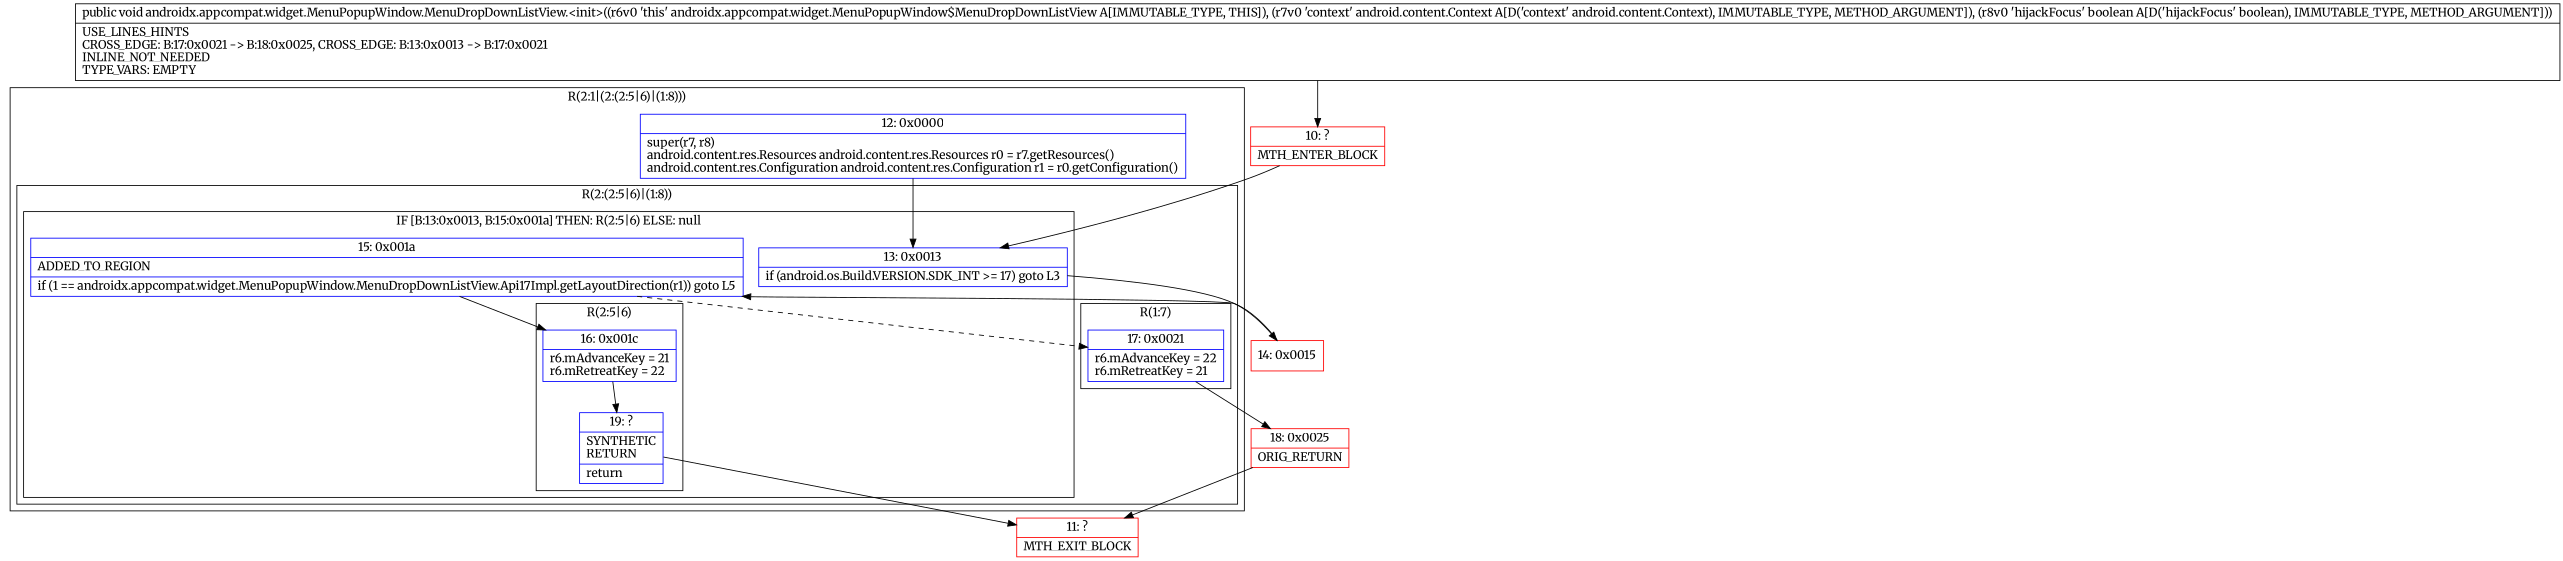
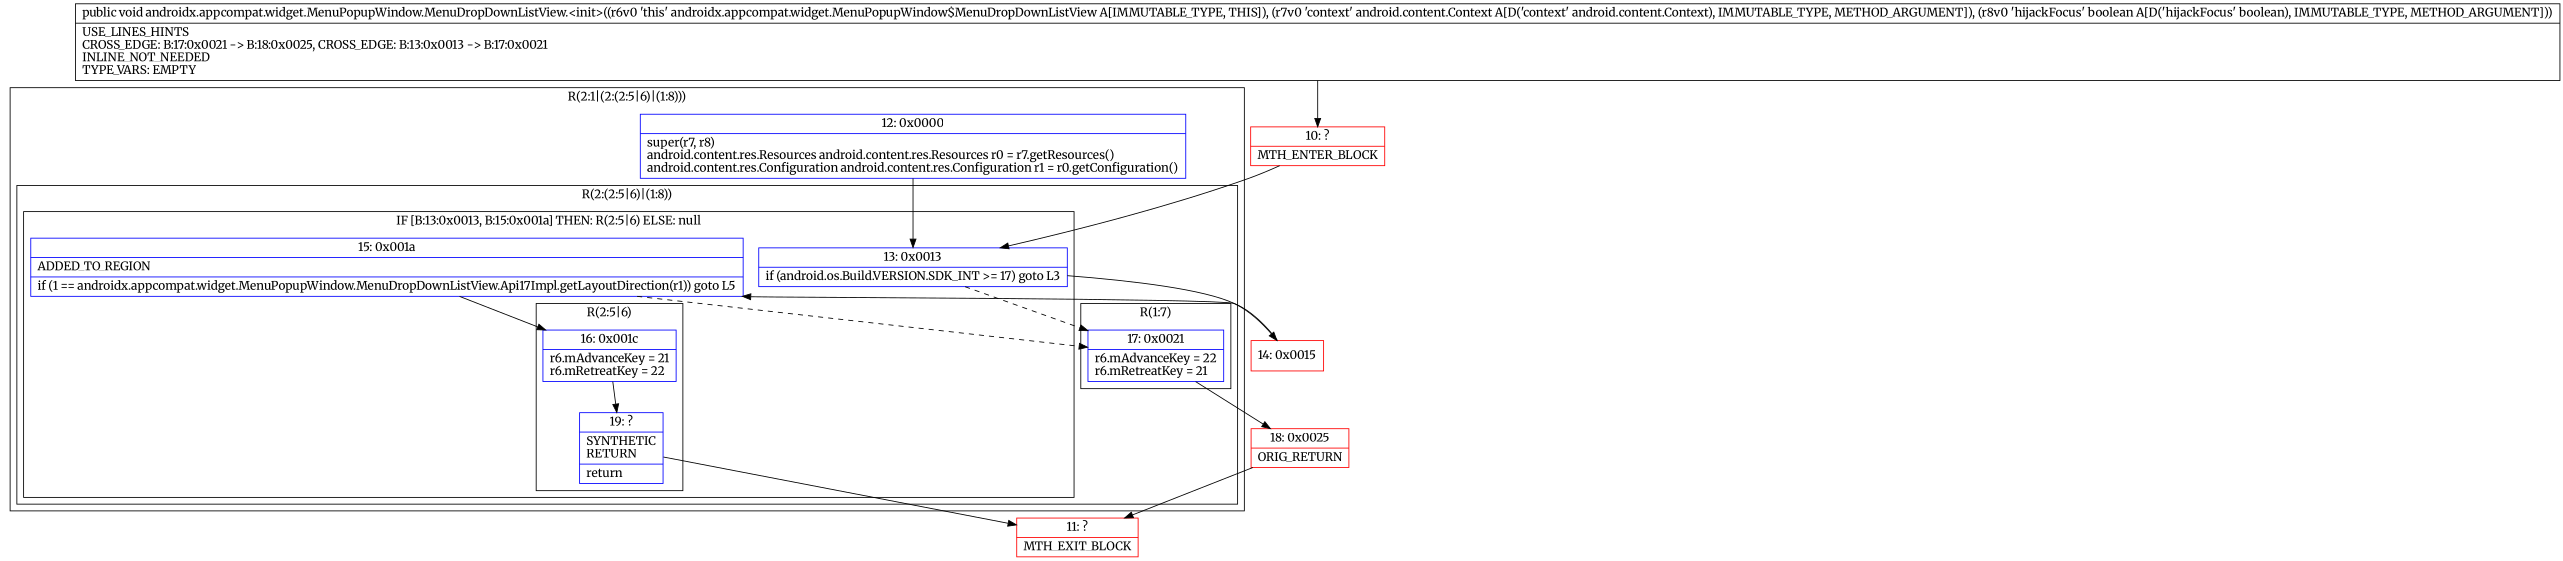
edge "13: 0x0013" -> "17: 0x0021": added
